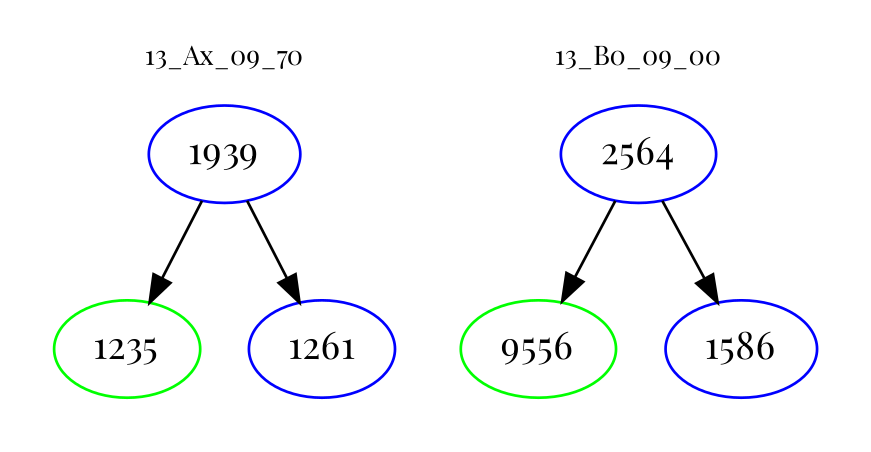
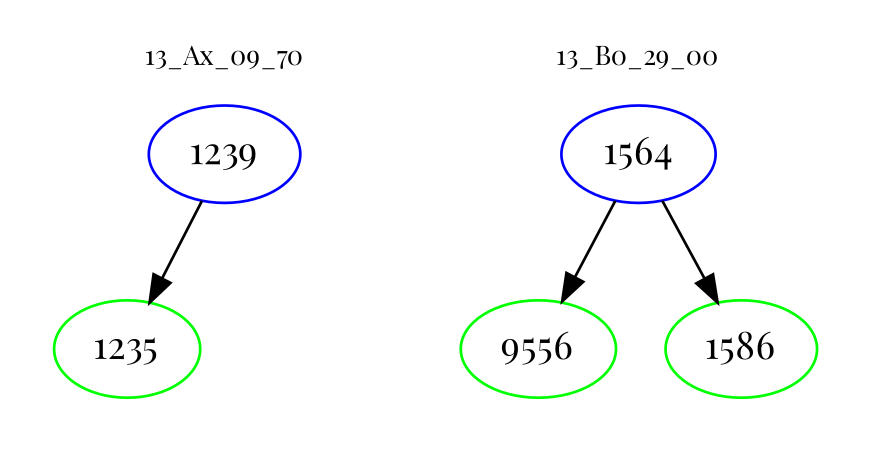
cluster "13_B0_09_00": label "13_B0_09_00" -> "13_B0_29_00"
node "1939": label "1939" -> "1239"
node "2564": label "2564" -> "1564"
node "1261": removed
node "1586": color blue -> green
